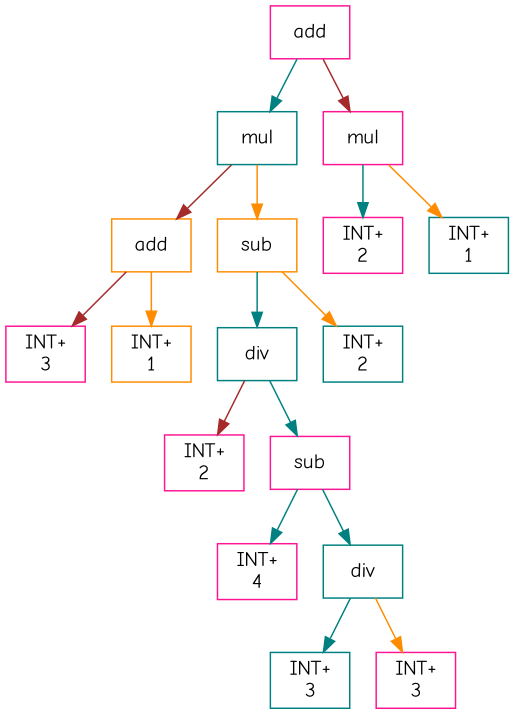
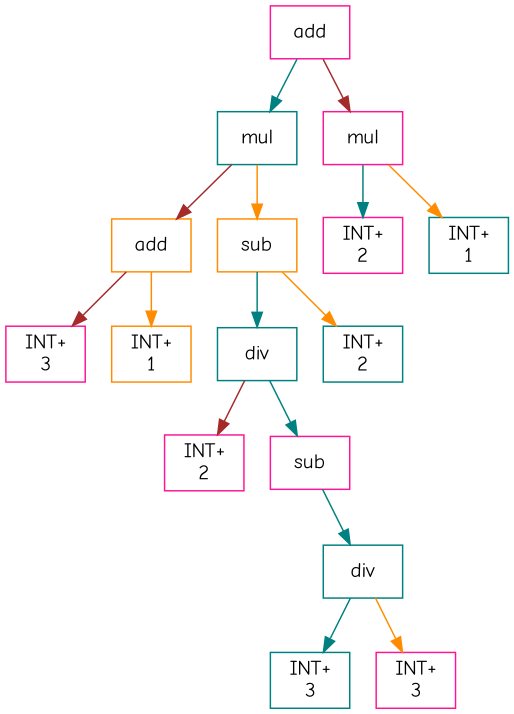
node "INT+ 4": removed
